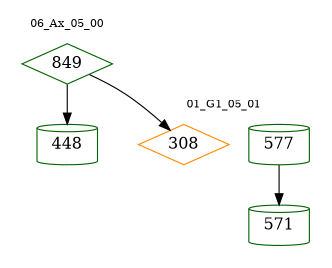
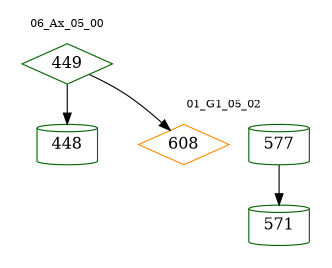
node "849": label "849" -> "449"
cluster "01_G1_05_01": label "01_G1_05_01" -> "01_G1_05_02"
node "308": label "308" -> "608"
